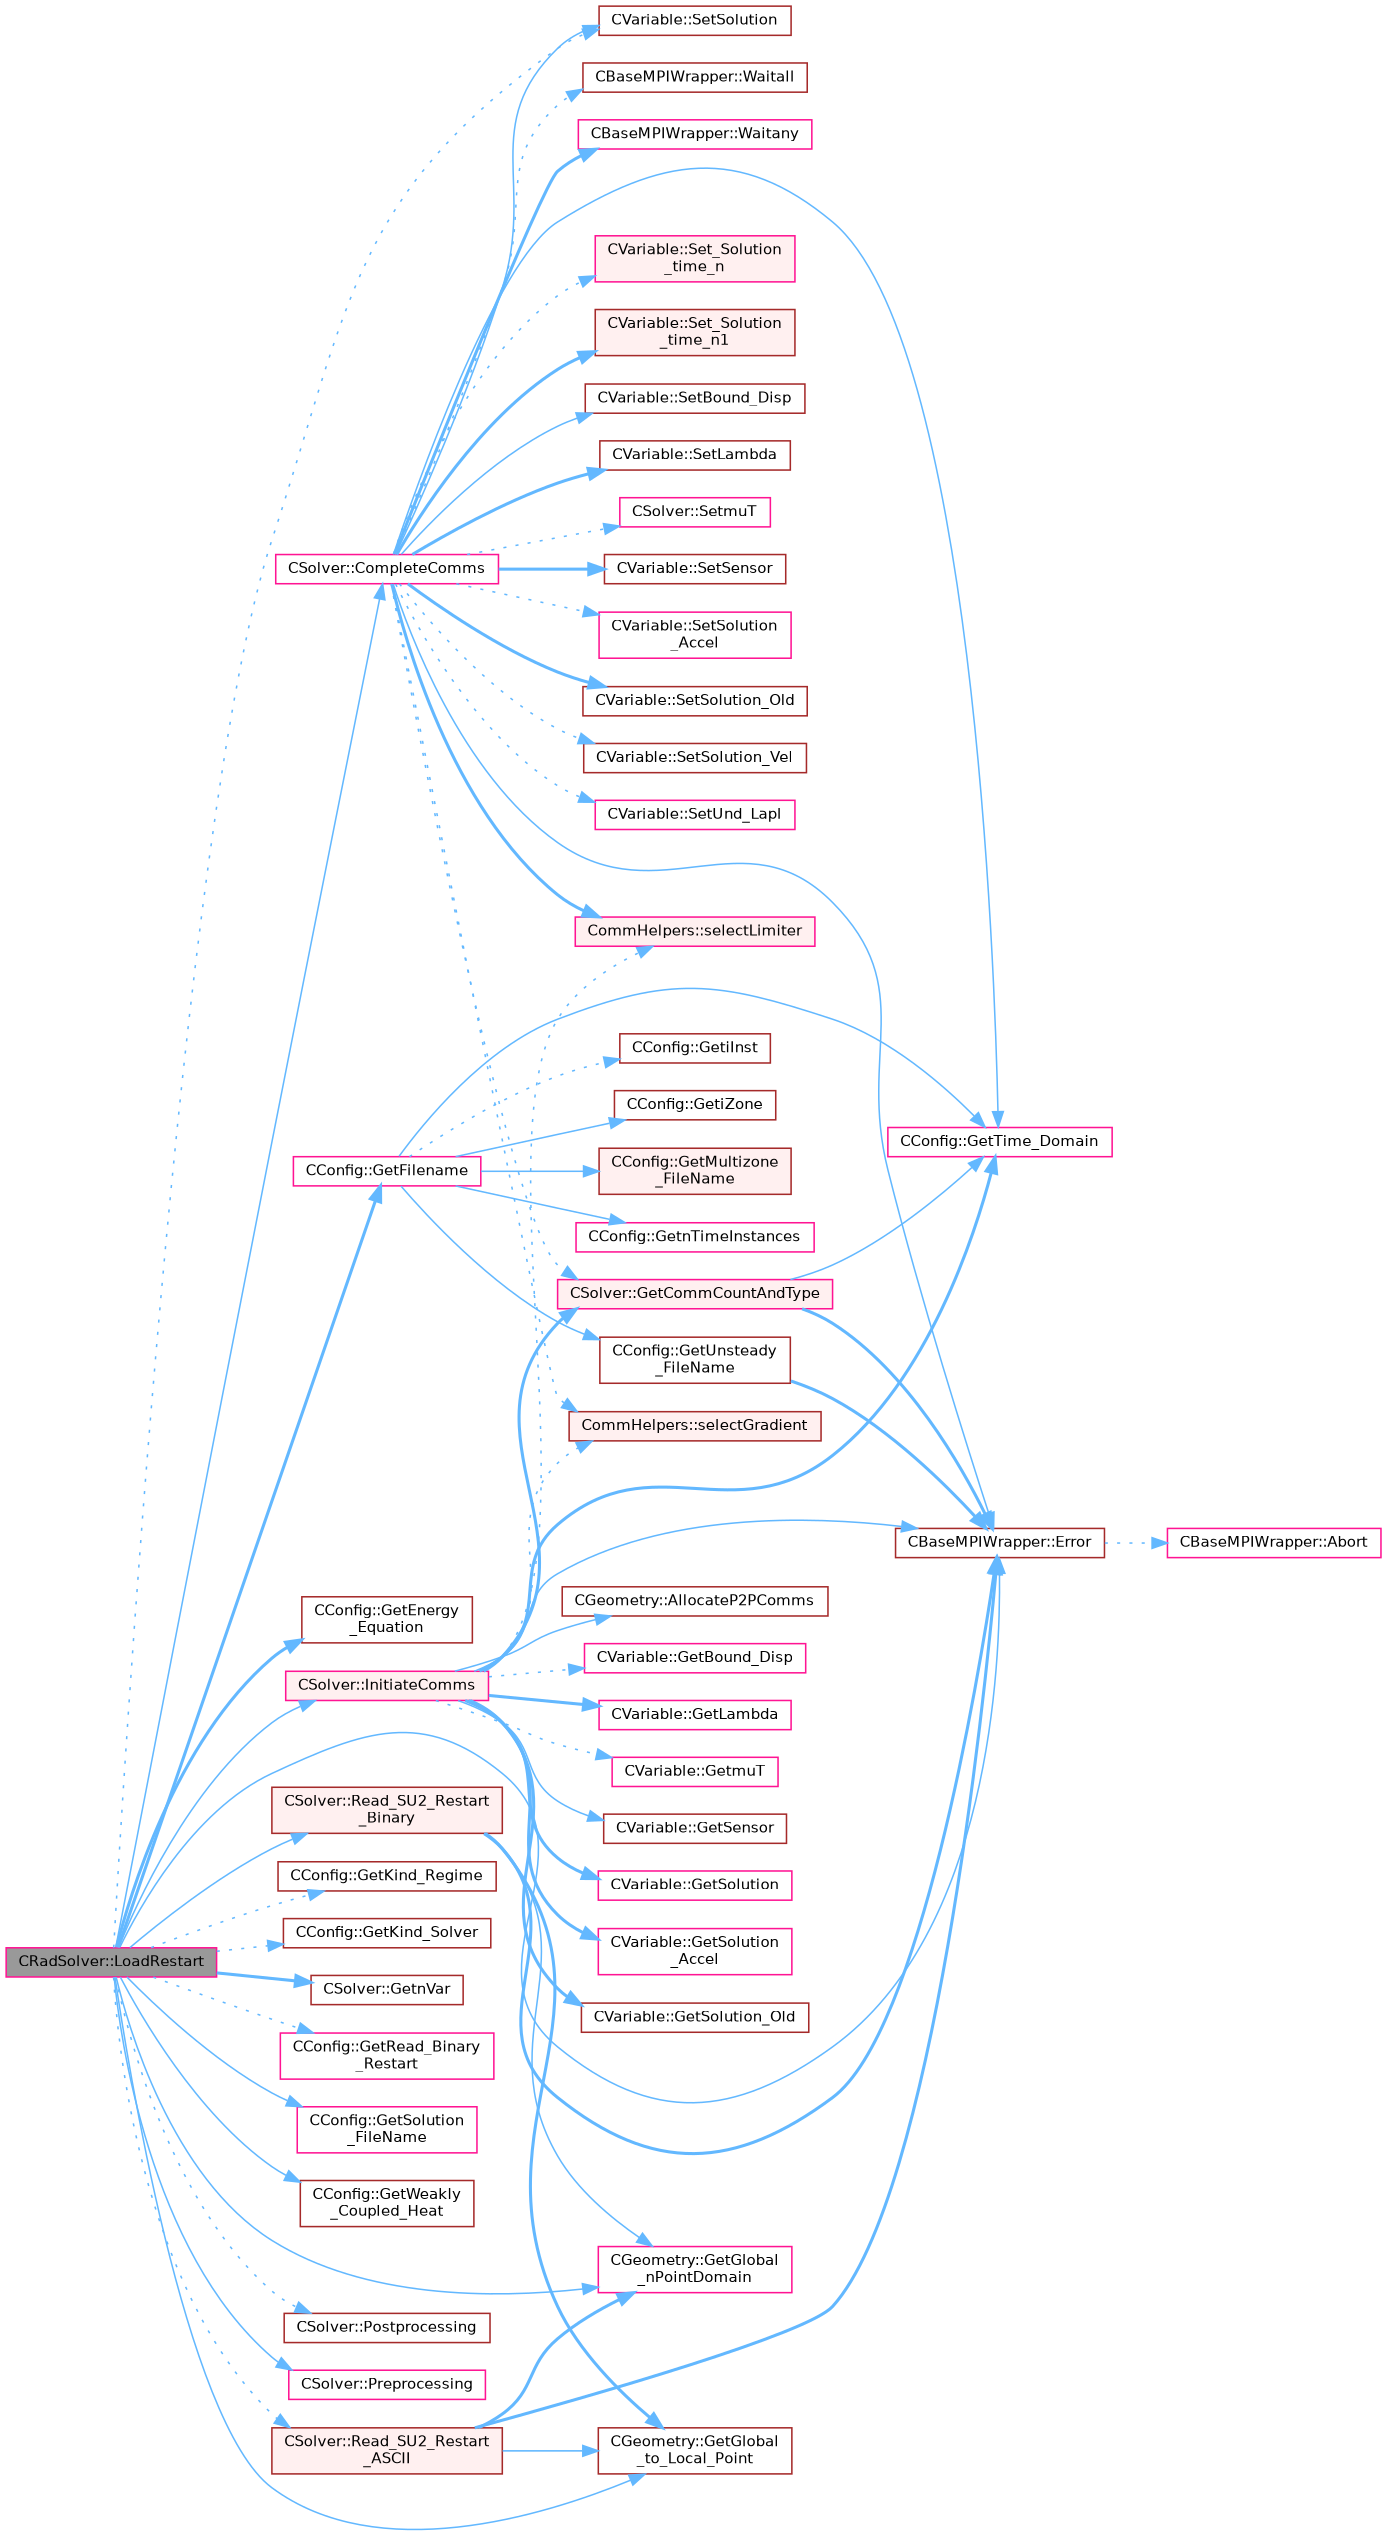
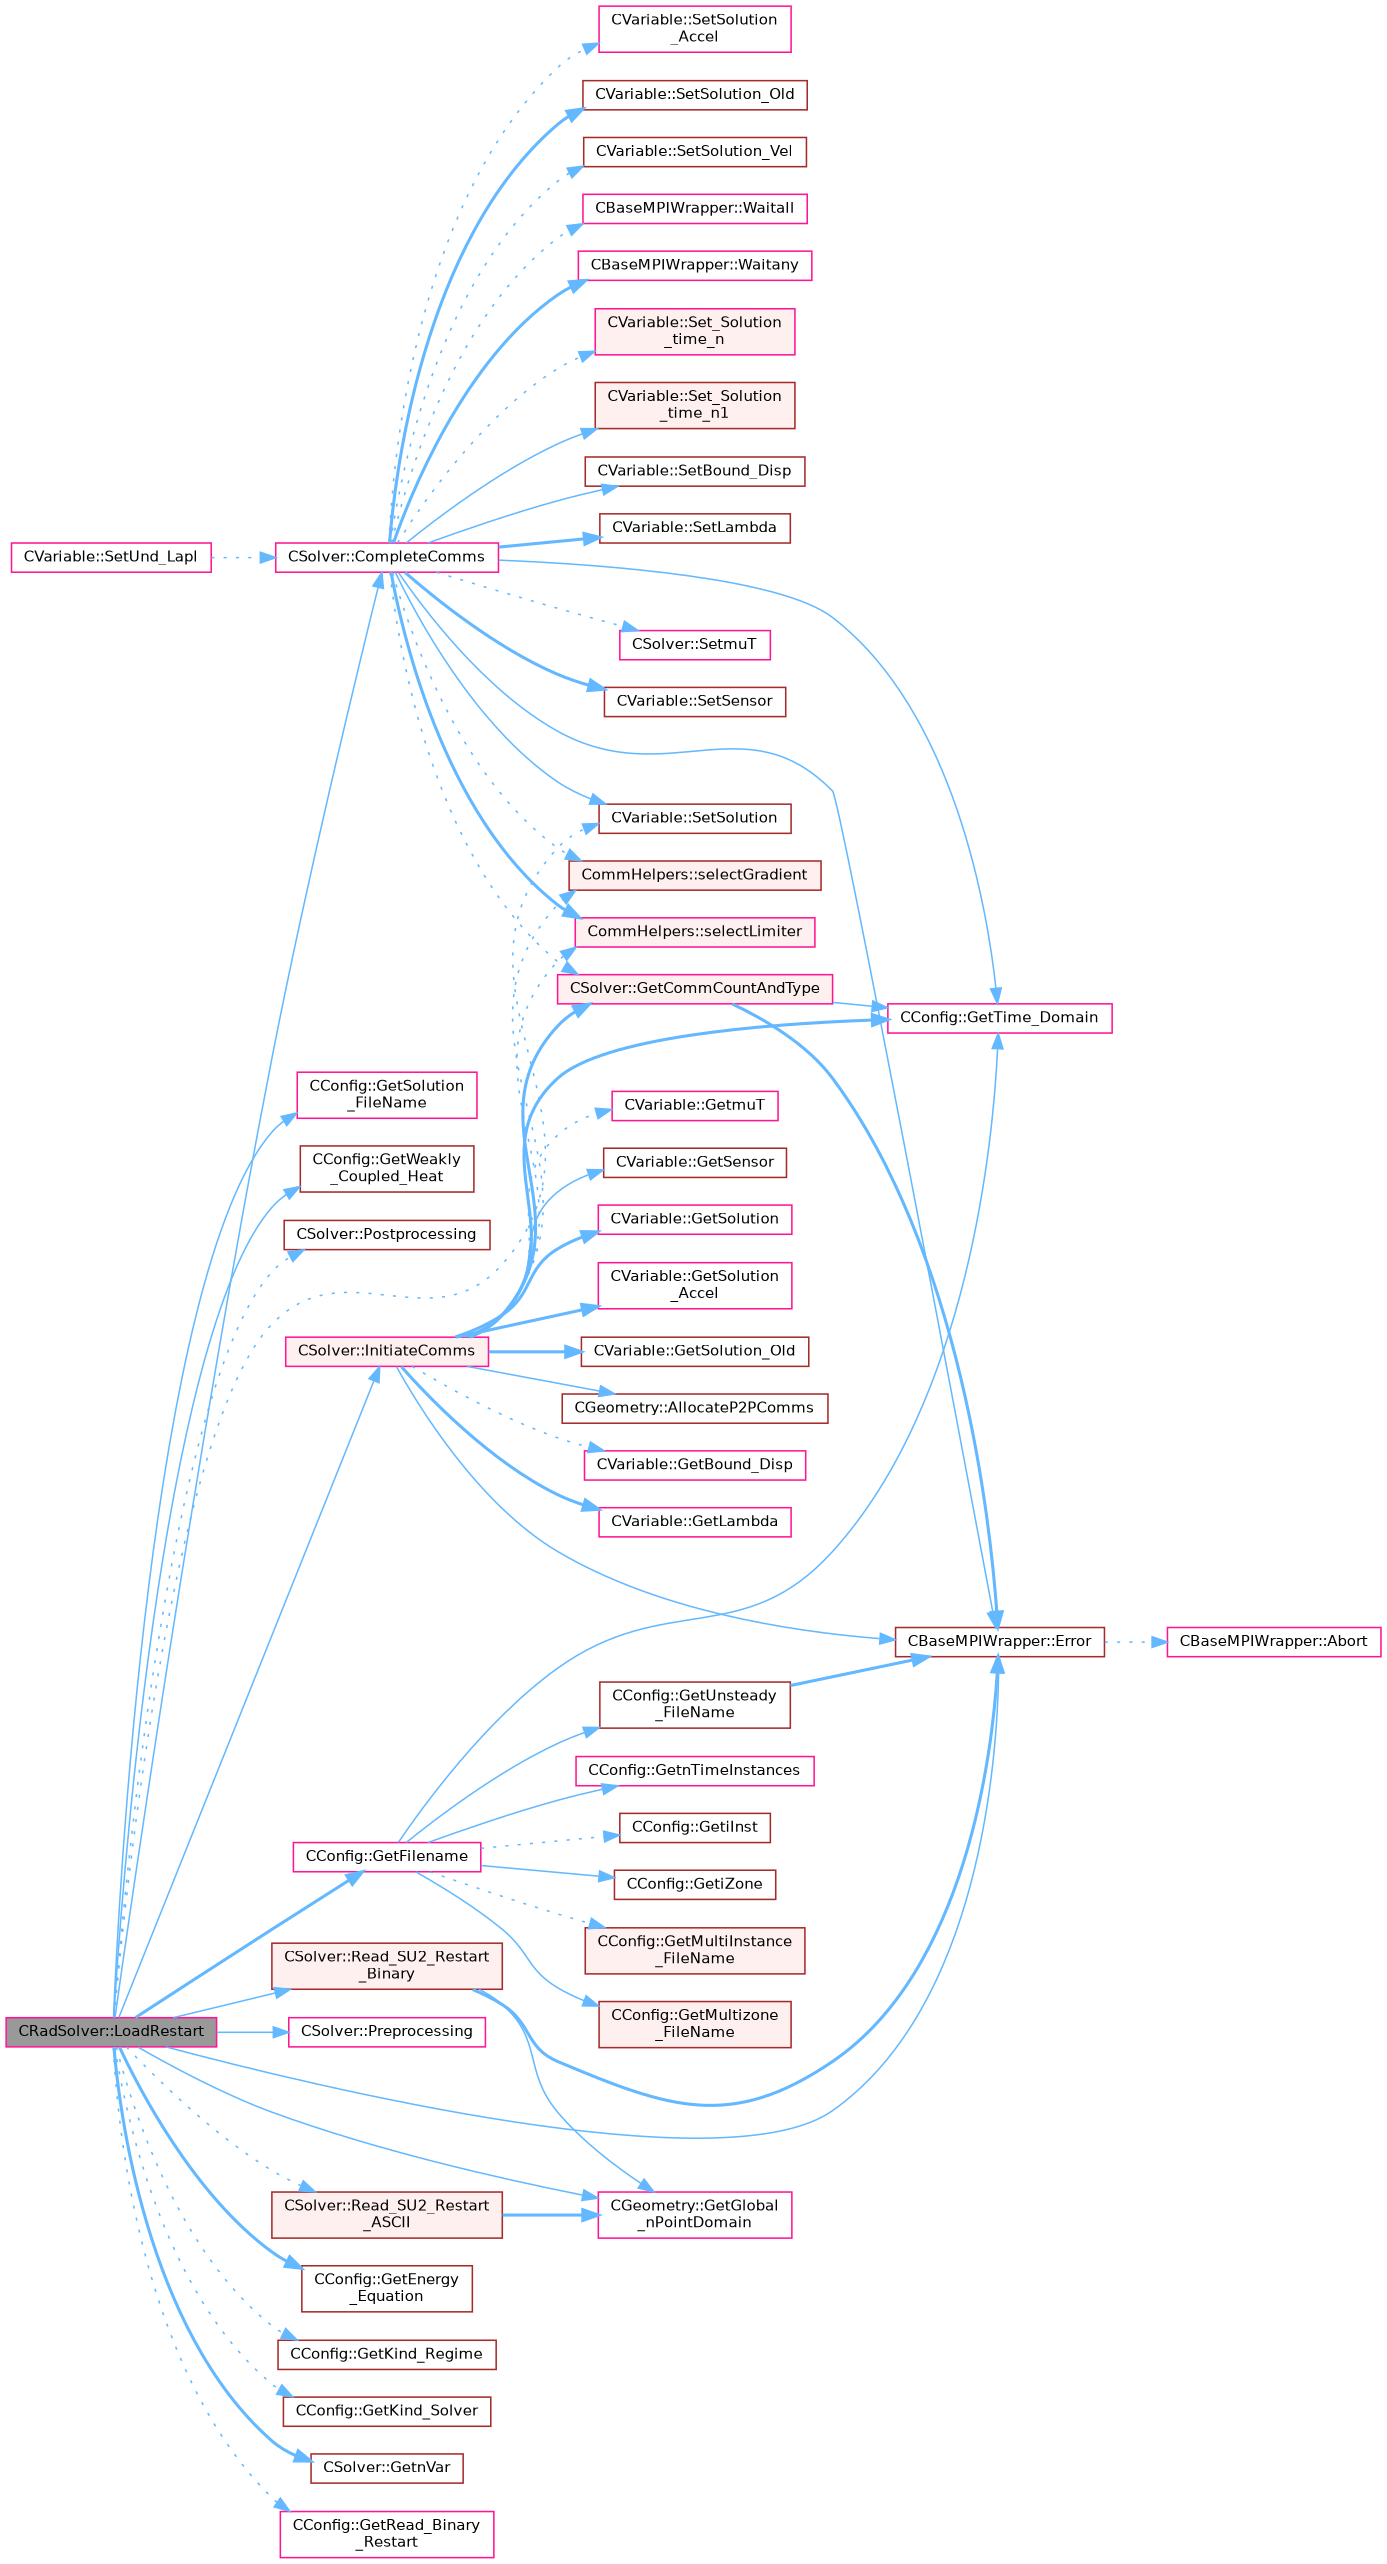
node "CBaseMPIWrapper::Waitall": color brown -> deeppink
edge "CSolver::CompleteComms" -> "CVariable::Set_Solution _time_n1": style bold -> solid
edge "CSolver::CompleteComms" -> "CVariable::SetUnd_Lapl": reversed
node "CConfig::GetMultiInstance _FileName": added
edge "CSolver::Read_SU2_Restart _ASCII" -> "CBaseMPIWrapper::Error": removed
node "CGeometry::GetGlobal _to_Local_Point": removed
